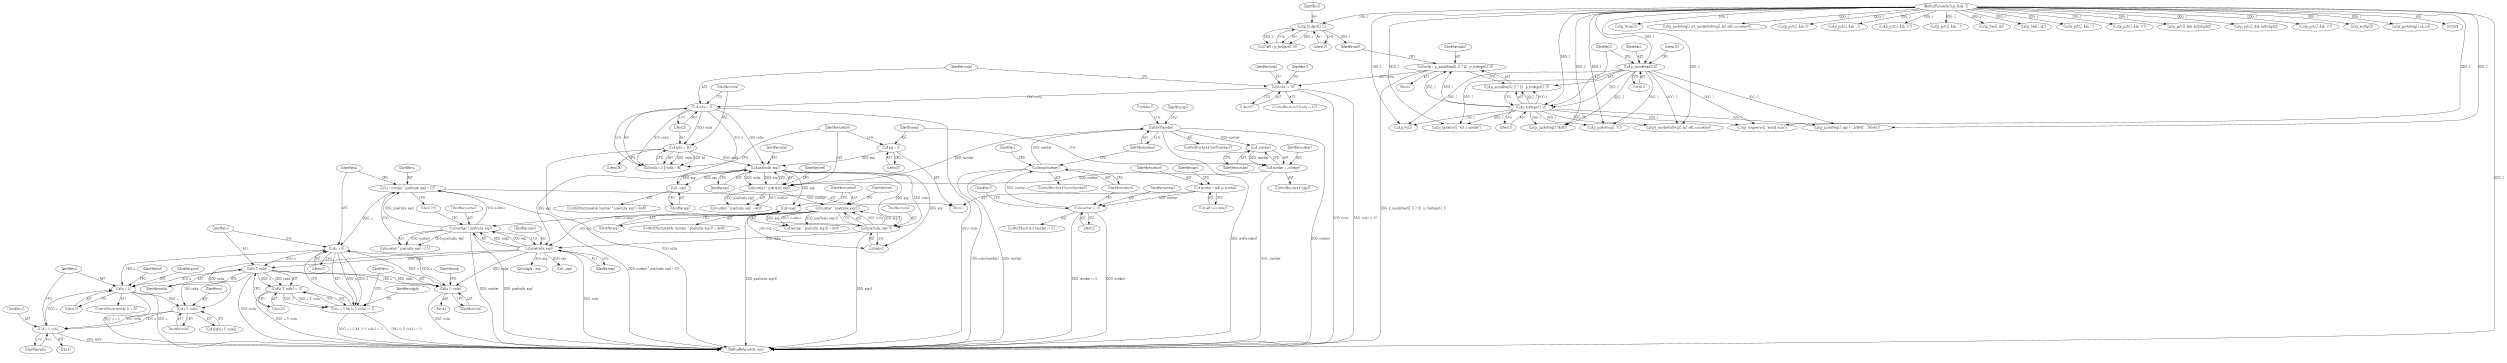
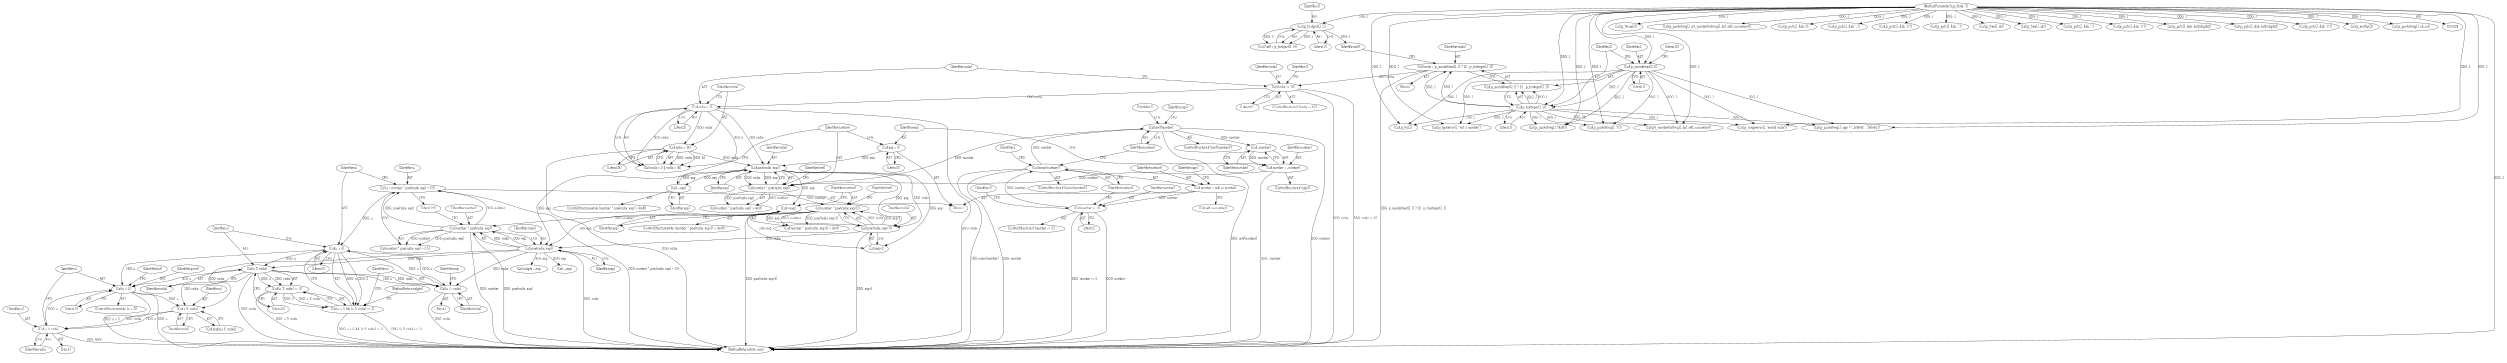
edge "(Literal,2)" -> "(Call,radix > 36)": now "(Literal,36)" -> "(Call,radix > 36)"
edge "(Call,self->u.number)" -> "(Call,number = self->u.number)": now "(Call,isnan(number))" -> "(Call,number = self->u.number)"
node "(Identifier,ndigits)": label "(Identifier,ndigits)" -> "(MethodReturn,ndigits)"
